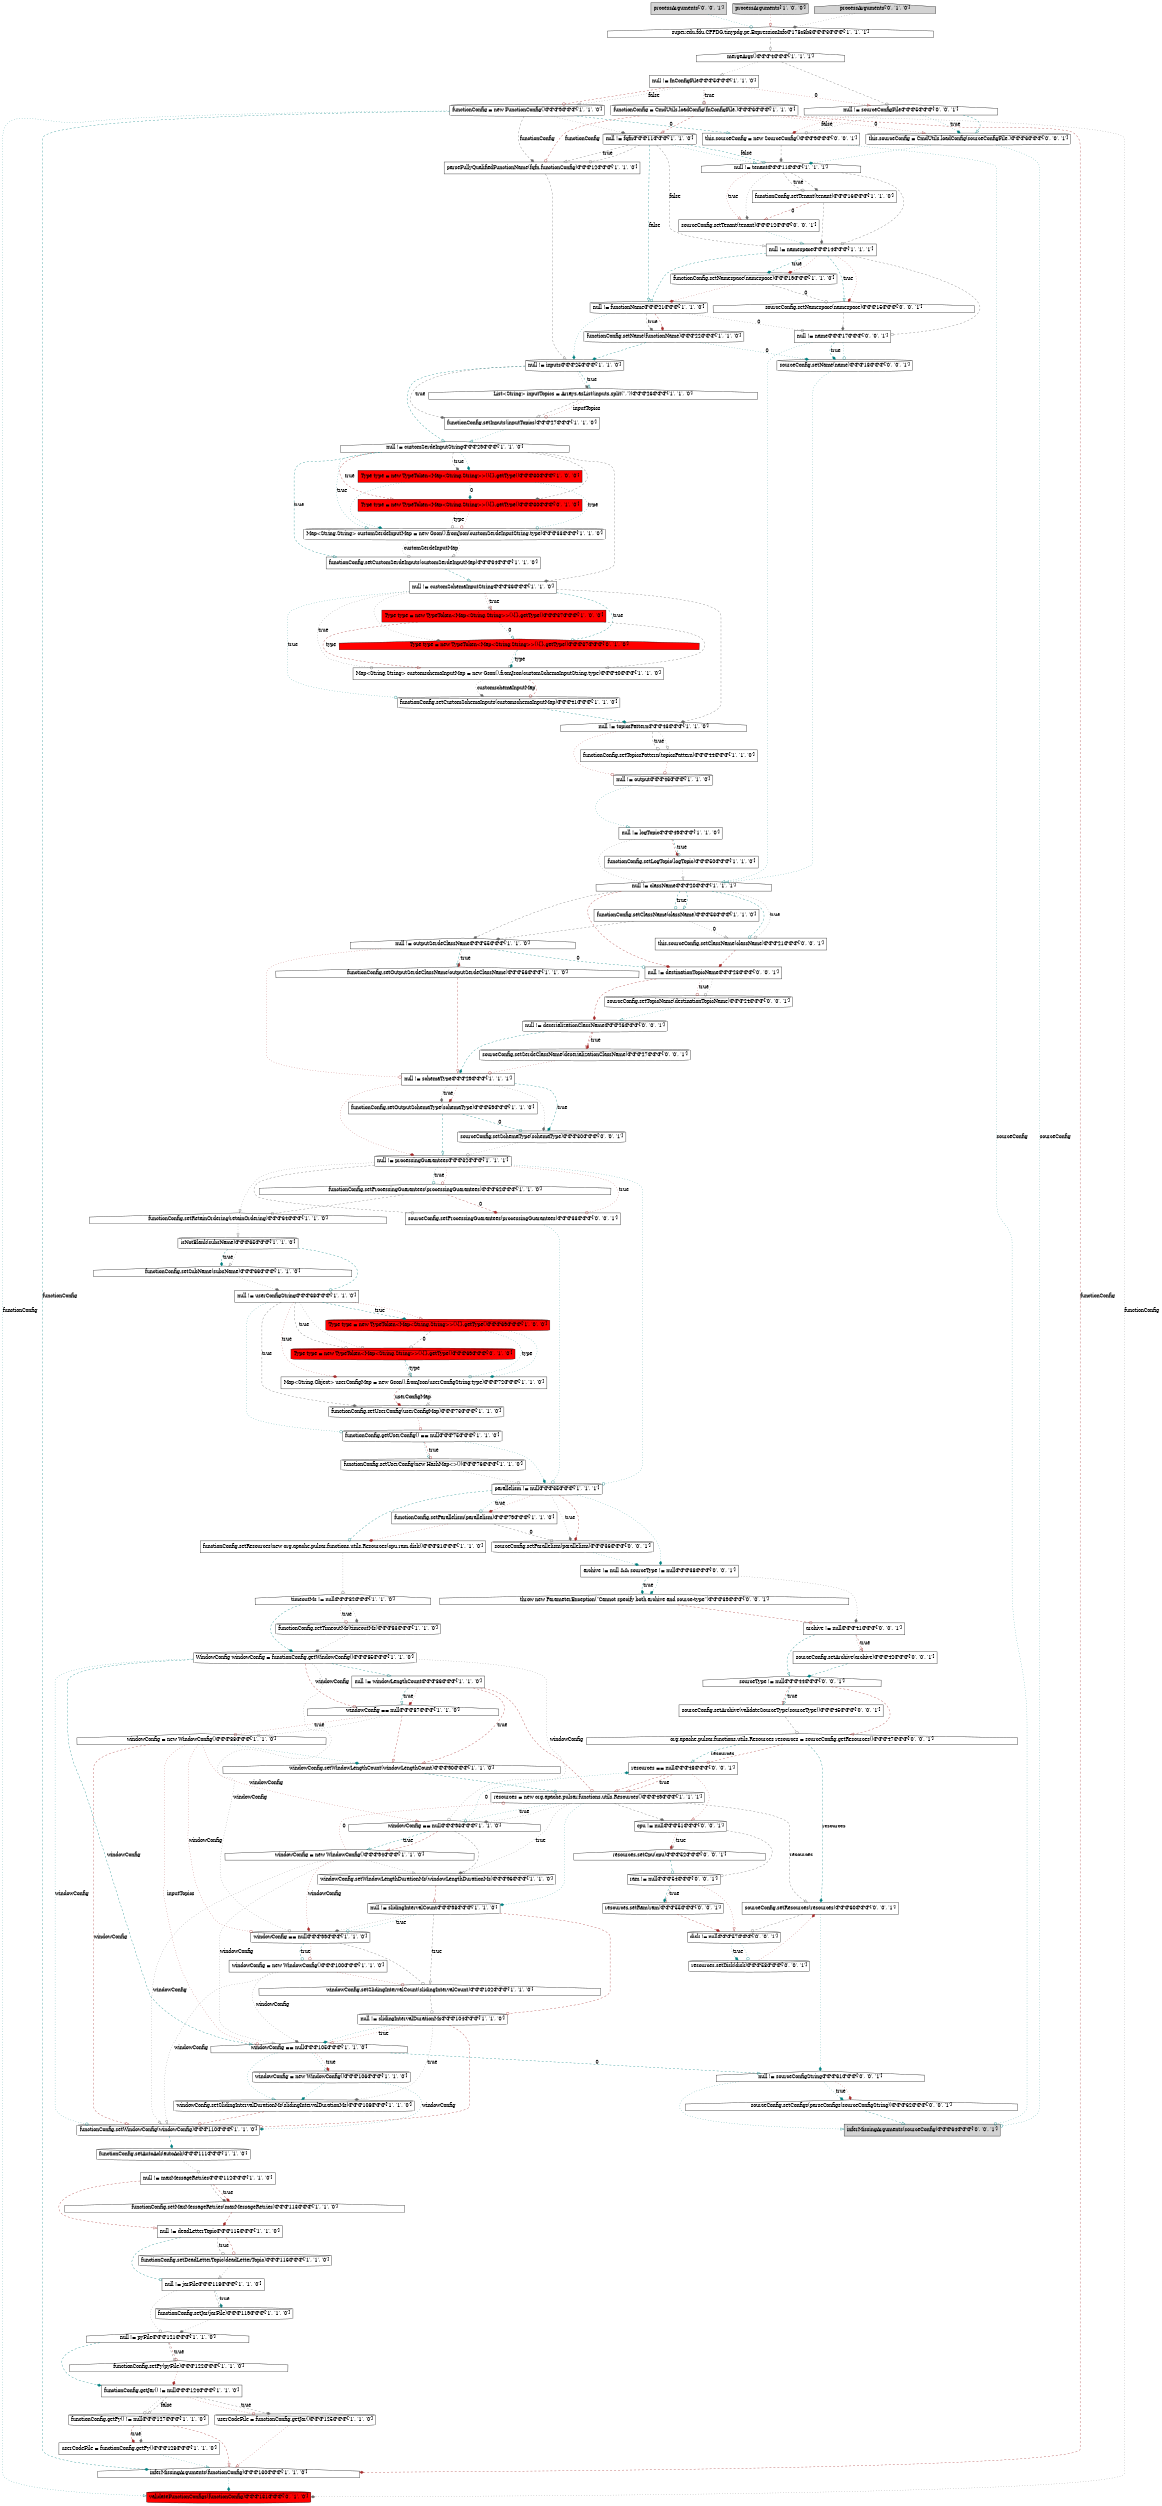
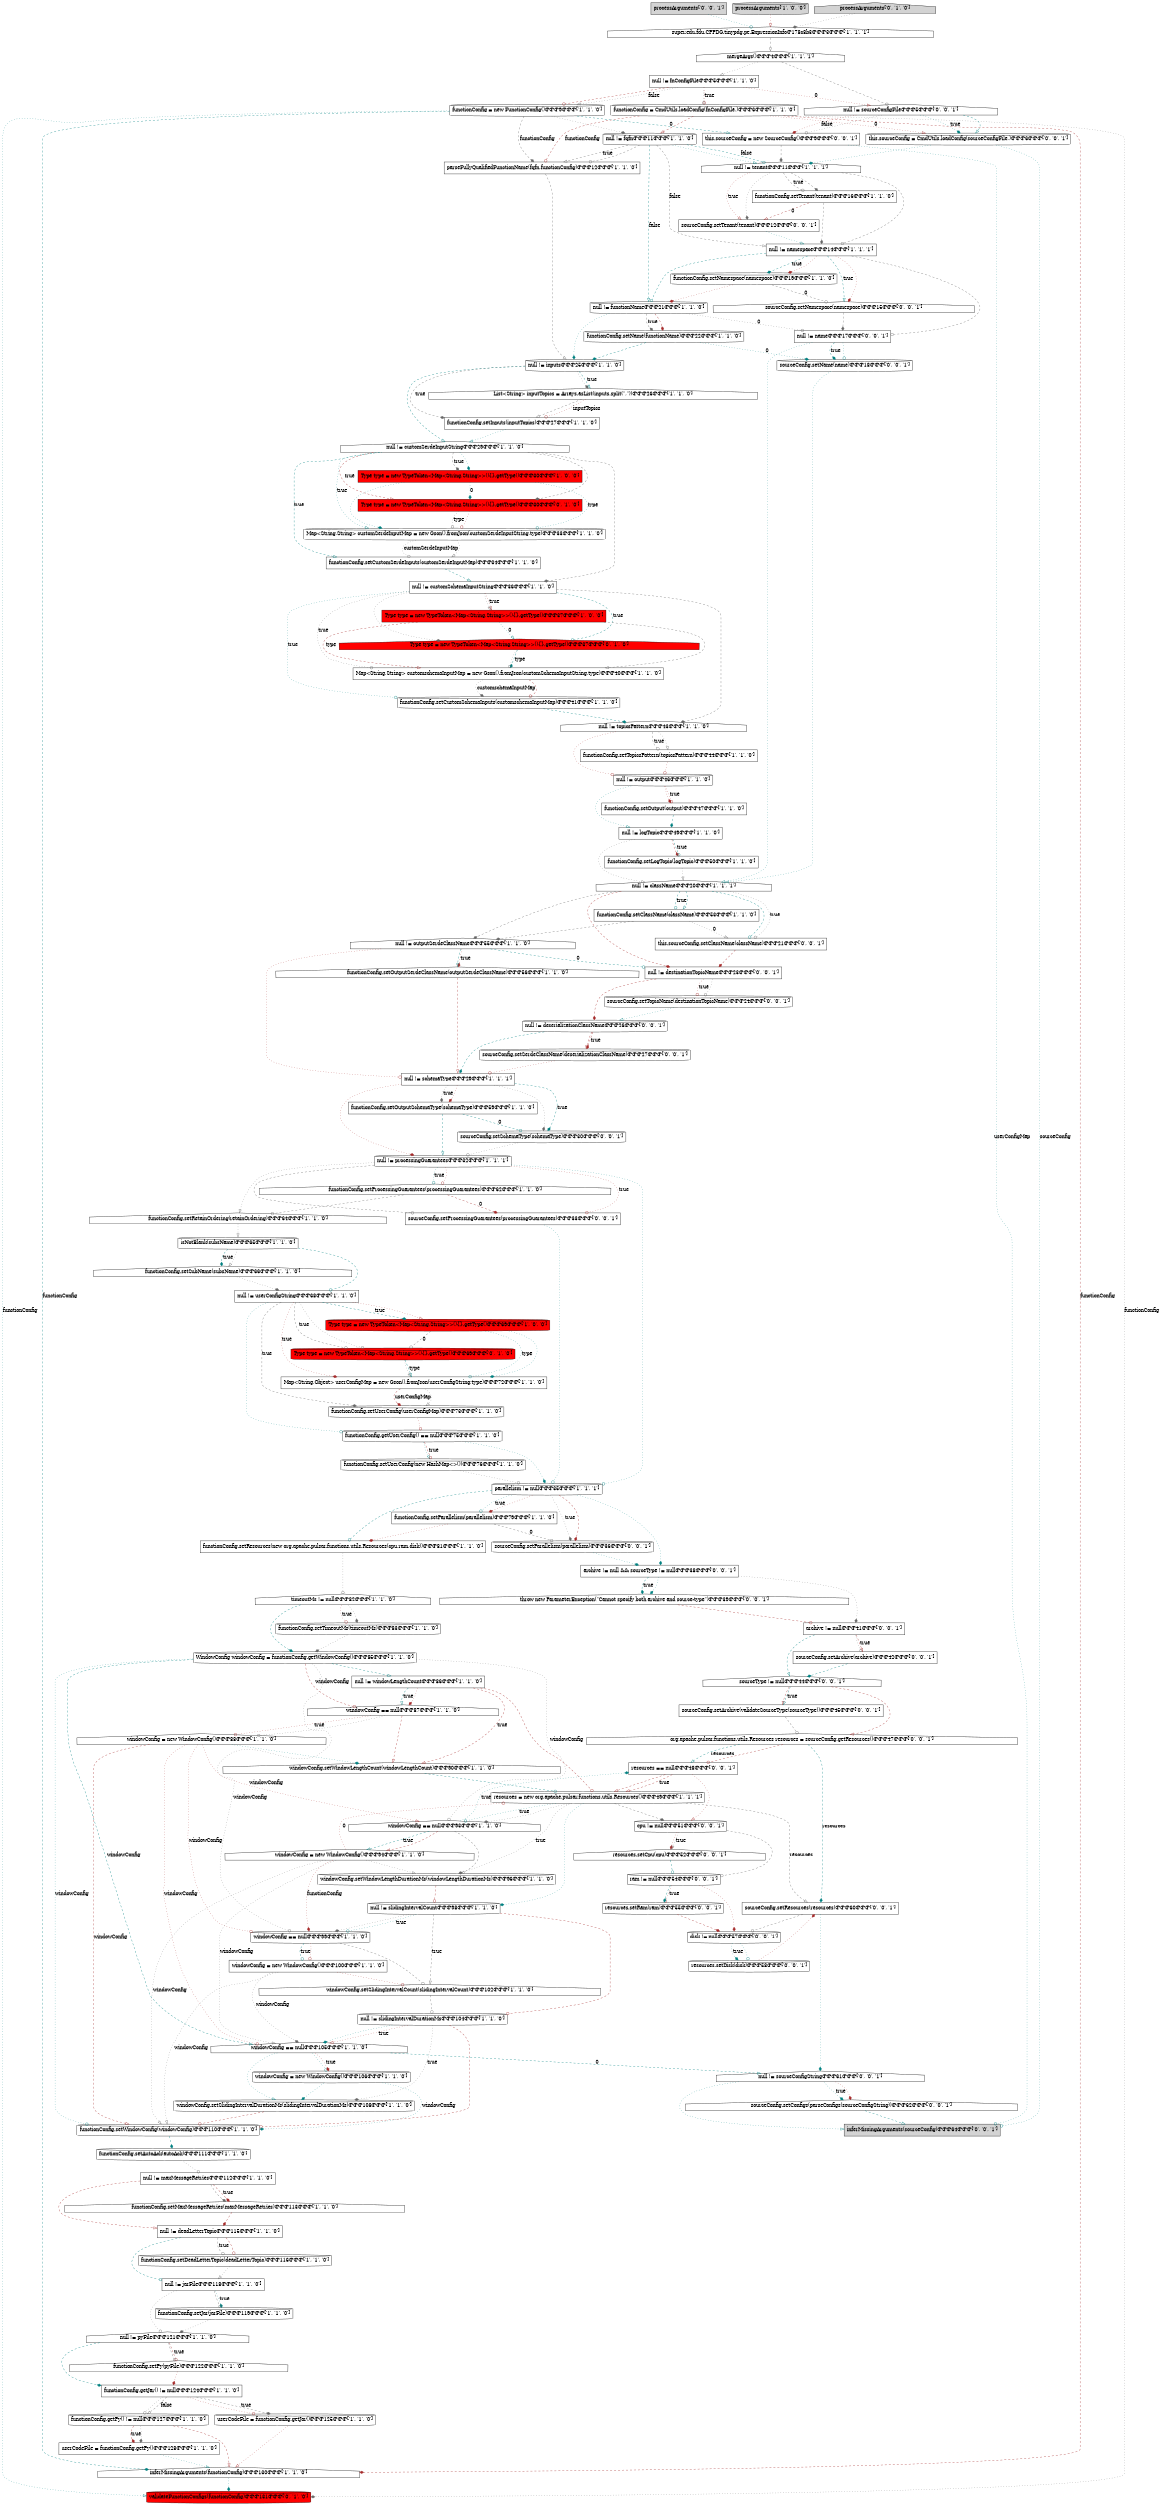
node "functionConfig.setOutput(output)@@@47@@@['1', '1', '0']": added
edge "this.sourceConfig = new SourceConfig()@@@9@@@['0', '0', '1']" -> "inferMissingArguments(sourceConfig)@@@64@@@['0', '0', '1']": label "sourceConfig" -> "userConfigMap"
edge "windowConfig == null@@@93@@@['1', '1', '0']" -> "resources == null@@@48@@@['0', '0', '1']": label "0" -> "true"
edge "windowConfig = new WindowConfig()@@@88@@@['1', '1', '0']" -> "windowConfig == null@@@105@@@['1', '1', '0']": label "inputTopics" -> "windowConfig"
edge "windowConfig = new WindowConfig()@@@94@@@['1', '1', '0']" -> "windowConfig == null@@@99@@@['1', '1', '0']": label "windowConfig" -> "functionConfig"
edge "ram != null@@@54@@@['0', '0', '1']" -> "disk != null@@@57@@@['0', '0', '1']": arrowhead onormal -> diamond
